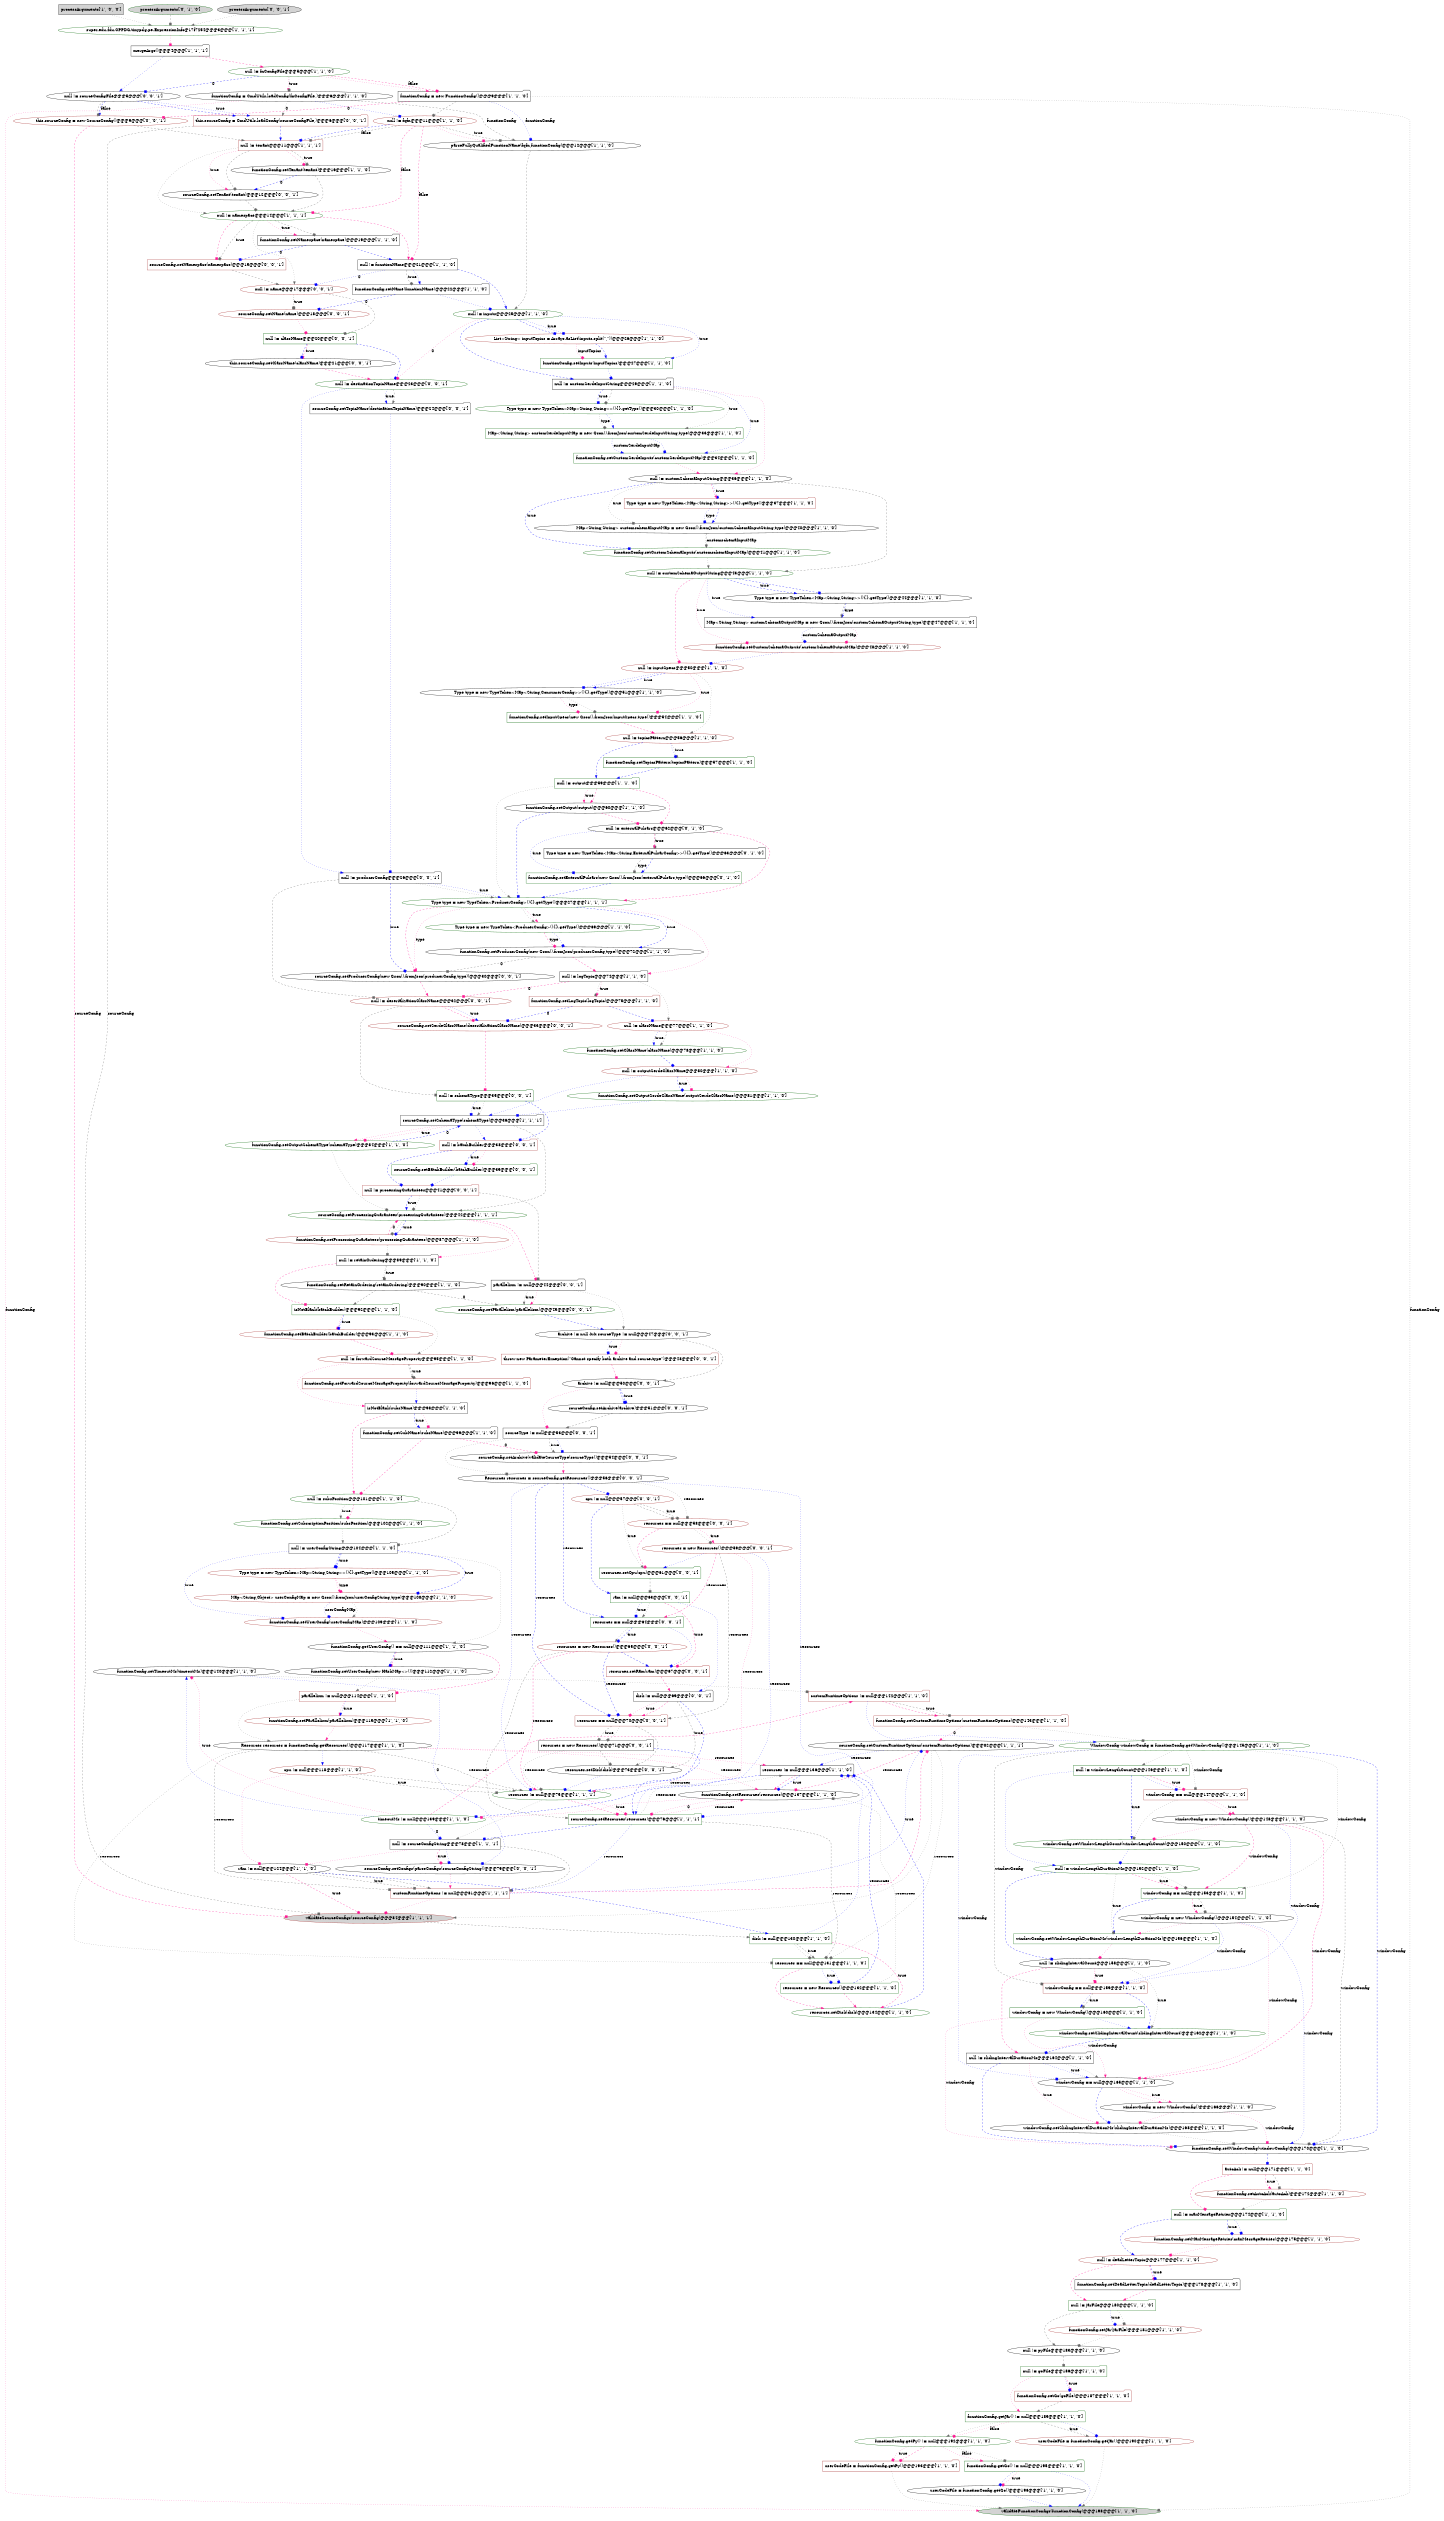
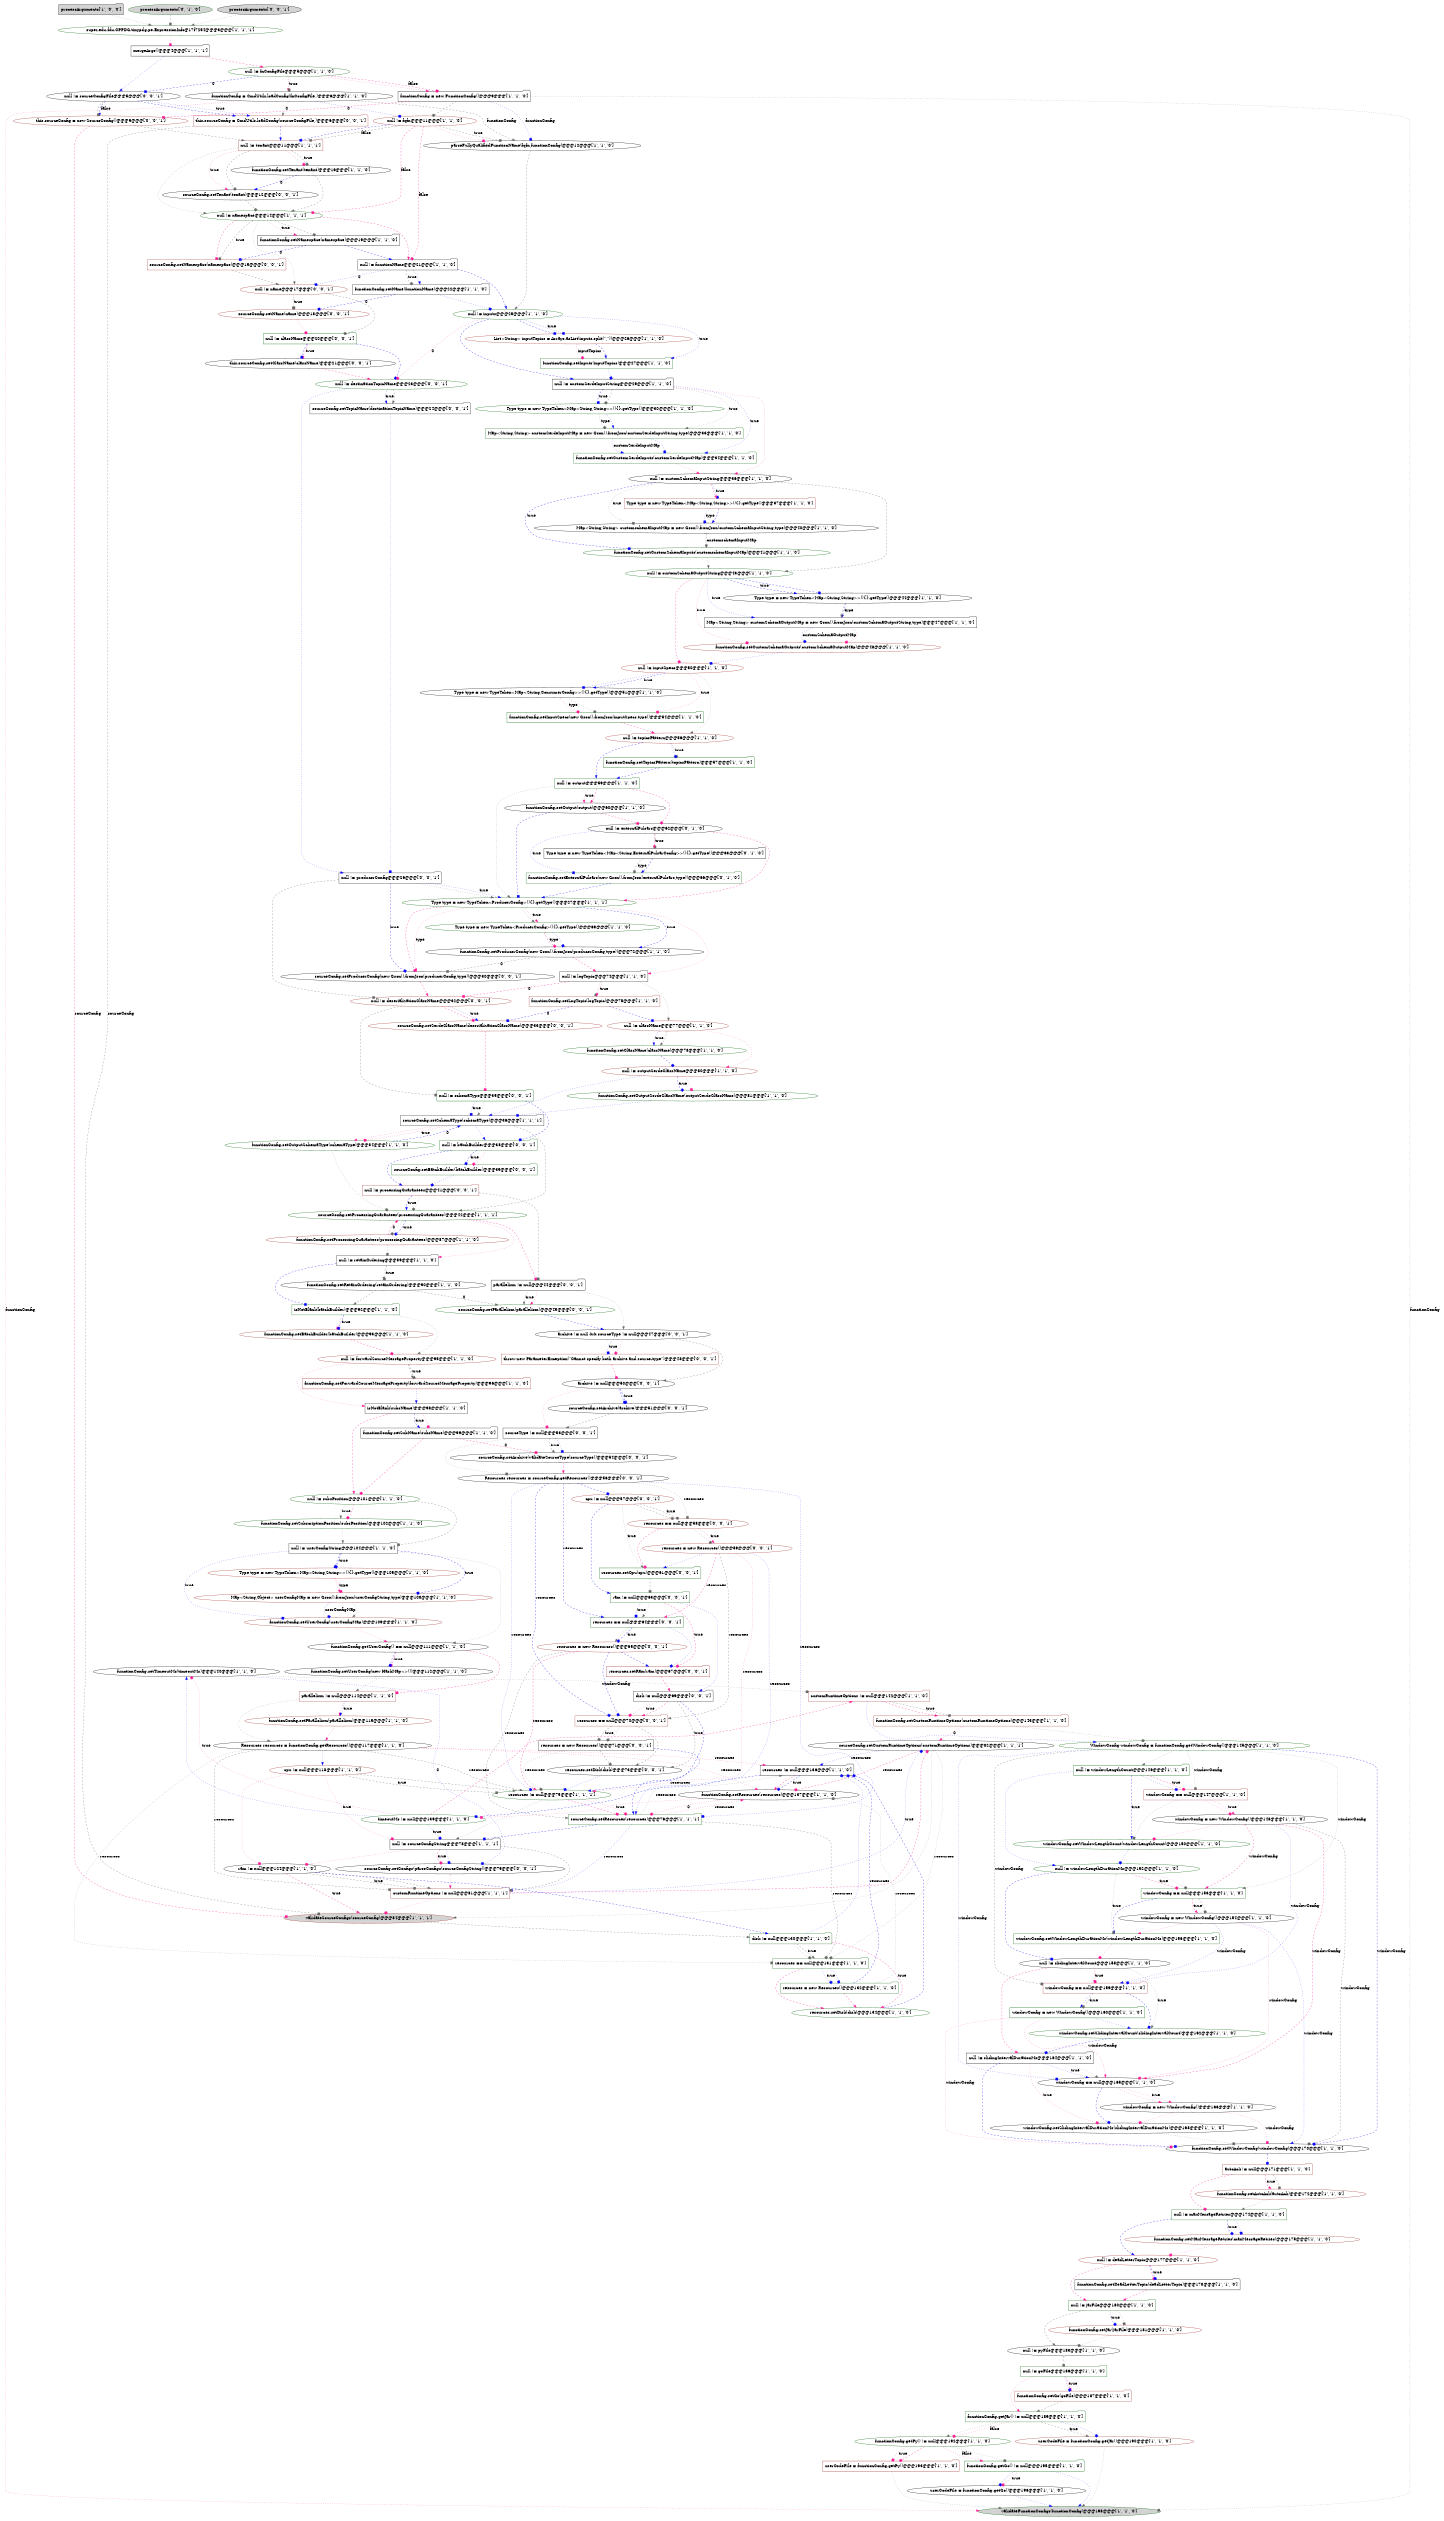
node "null != batchBuilder@@@38@@@['0', '0', '1']": color brown -> darkgreen
edge "null != batchBuilder@@@38@@@['0', '0', '1']" -> "null != processingGuarantees@@@41@@@['0', '0', '1']": arrowhead box -> normal
edge "null != retainOrdering@@@89@@@['1', '1', '0']" -> "isNotBlank(batchBuilder)@@@92@@@['1', '1', '0']": color deeppink -> blue
edge "resources = new Resources()@@@65@@@['0', '0', '1']" -> "resources == null@@@70@@@['0', '0', '1']": label "resources" -> "windowConfig"
edge "cpu != null@@@118@@@['1', '1', '0']" -> "null != sourceConfigString@@@78@@@['1', '1', '1']": added, label "true"
edge "timeoutMs != null@@@139@@@['1', '1', '0']" -> "null != sourceConfigString@@@78@@@['1', '1', '1']": label "0" -> "true"
edge "ram != null@@@124@@@['1', '1', '0']" -> "validateSourceConfigs(sourceConfig)@@@84@@@['1', '1', '1']": arrowhead box -> normal
